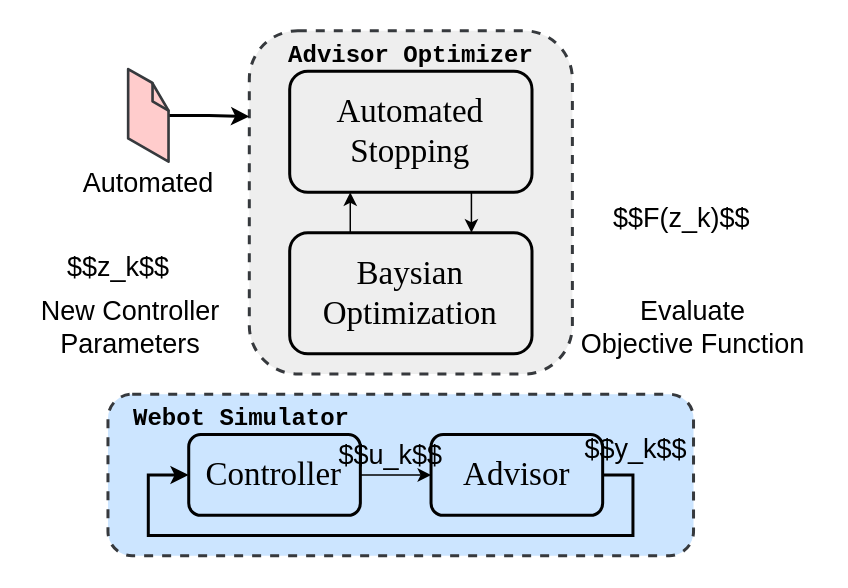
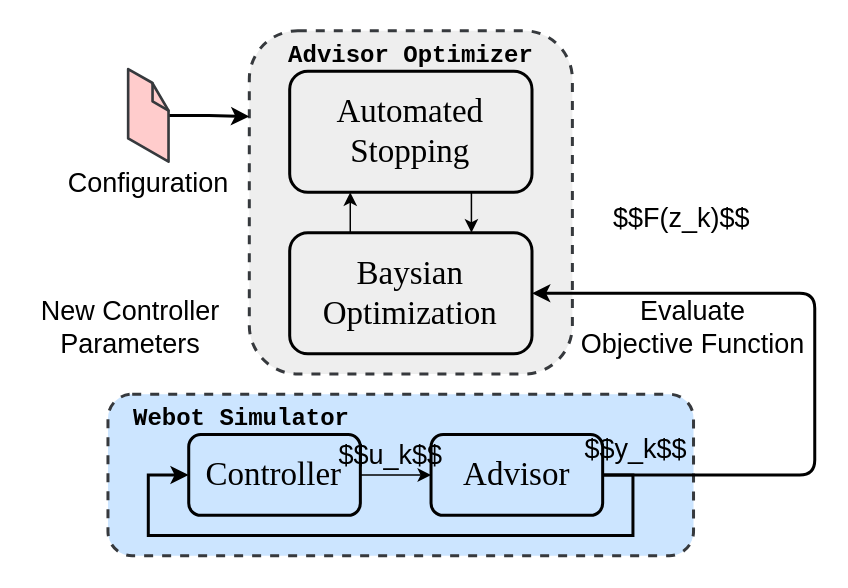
node "Automated": label "Automated" -> "Configuration"
node "$$z_k$$": removed
edge "Advisor" -> "Baysian Optimization": added
